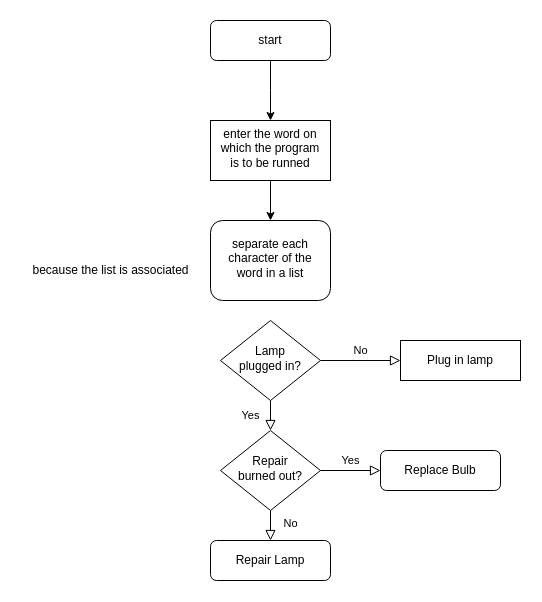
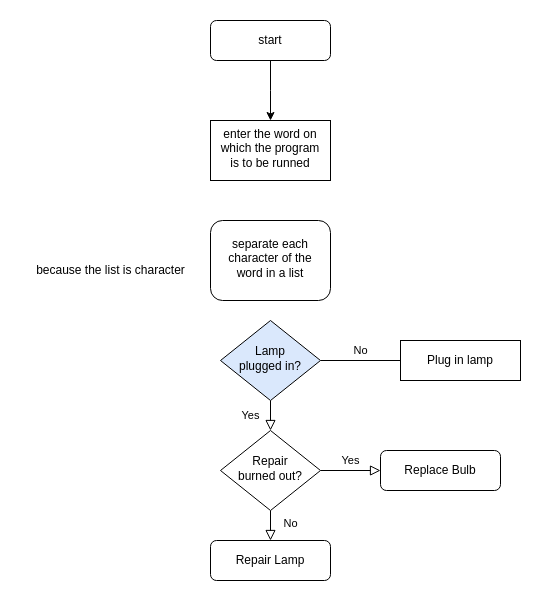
edge "enter the word on which the program is to be runned" -> "separate each character of the word in a list": removed
node "because the list is associated": label "because the list is associated" -> "because the list is character"
node "Lamp plugged in?": fillcolor #ffffff -> #dae8fc
edge "Lamp plugged in?" -> "Plug in lamp": arrowhead block -> none
